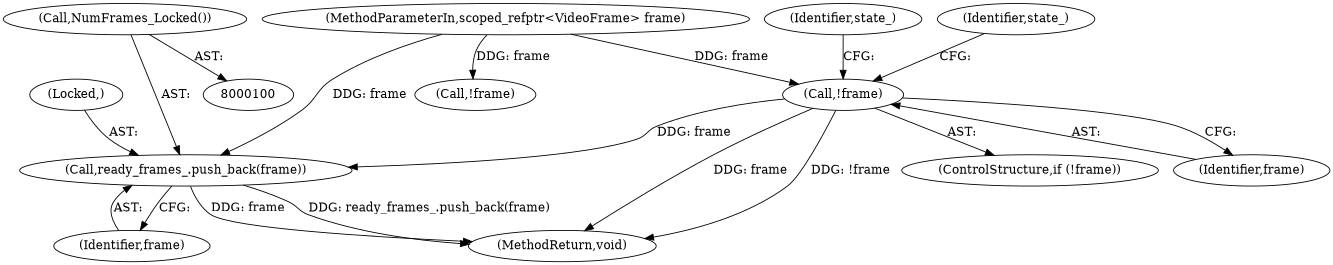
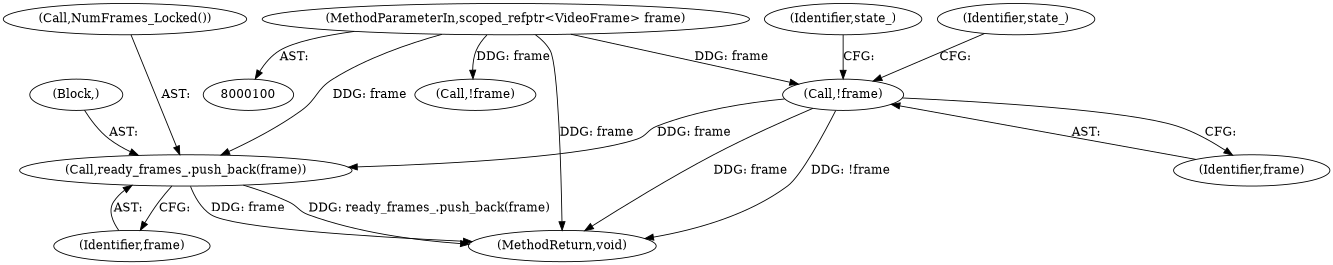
edge "(Call,NumFrames_Locked())" -> "8000100": now "(MethodParameterIn,scoped_refptr<VideoFrame> frame)" -> "8000100"
node "(Locked,)": label "(Locked,)" -> "(Block,)"
edge "(MethodParameterIn,scoped_refptr<VideoFrame> frame)" -> "(MethodReturn,void)": added, label "DDG: frame"
node "(ControlStructure,if (!frame))": removed
